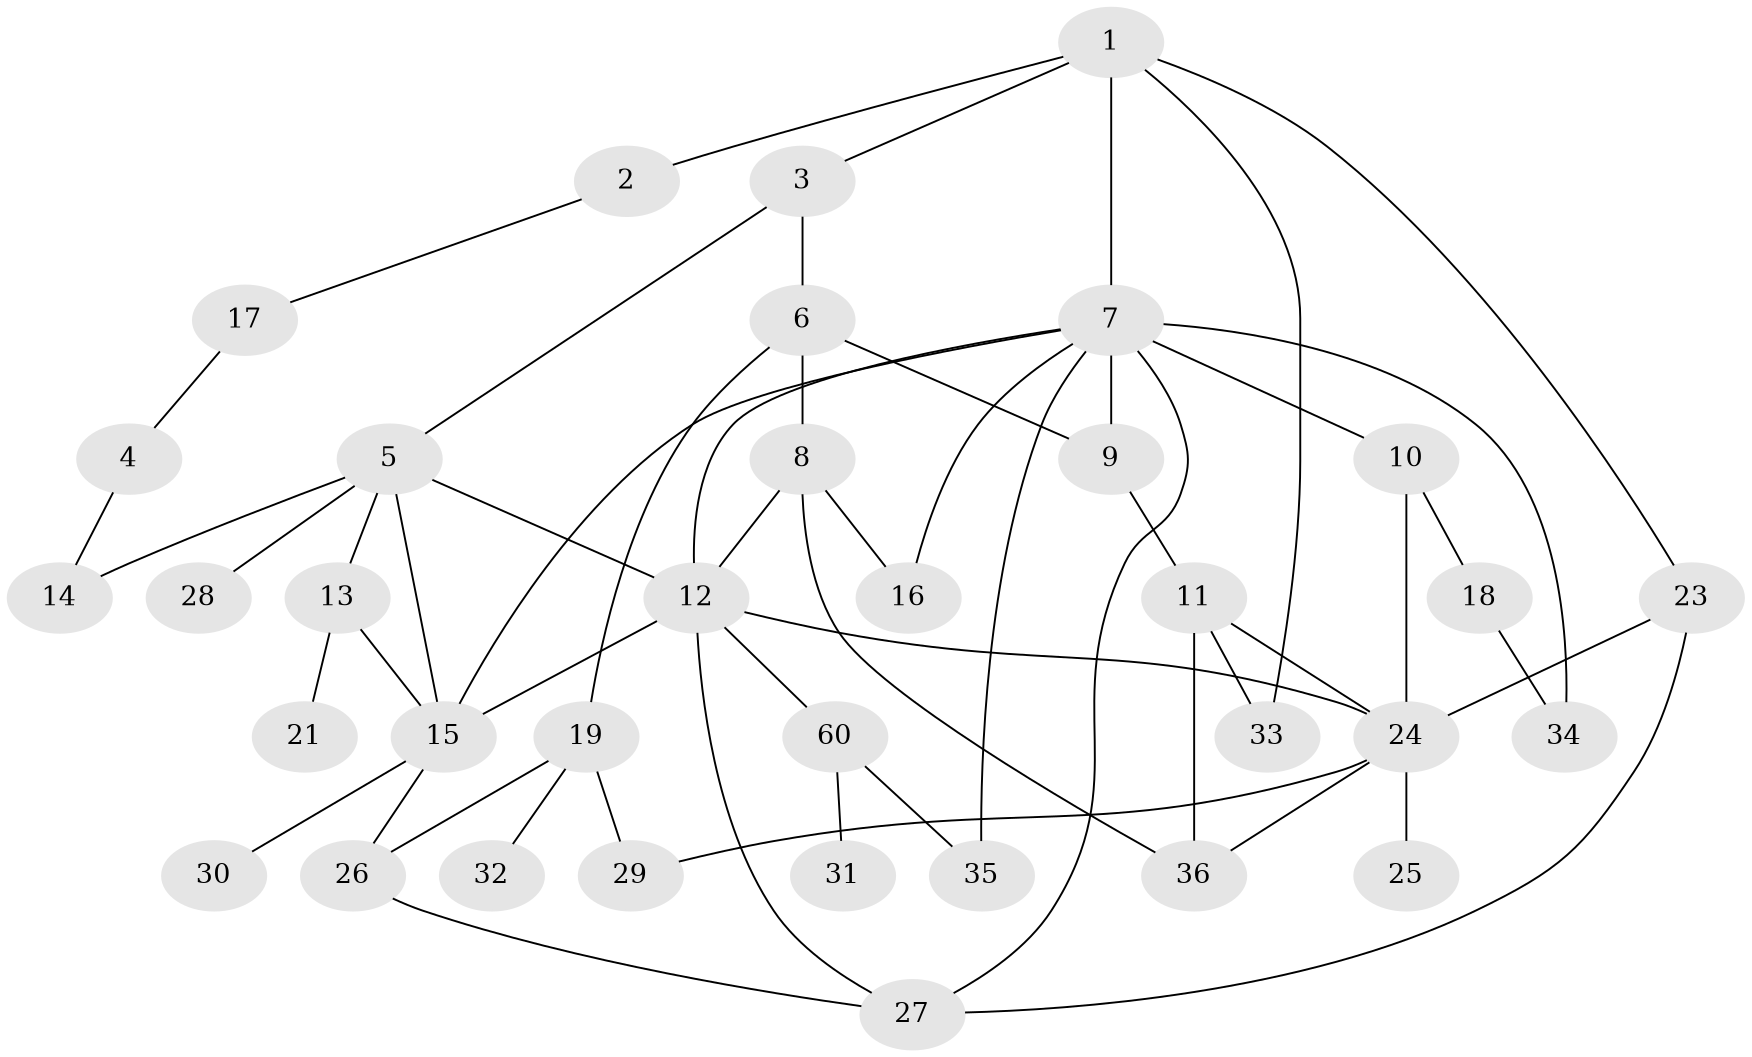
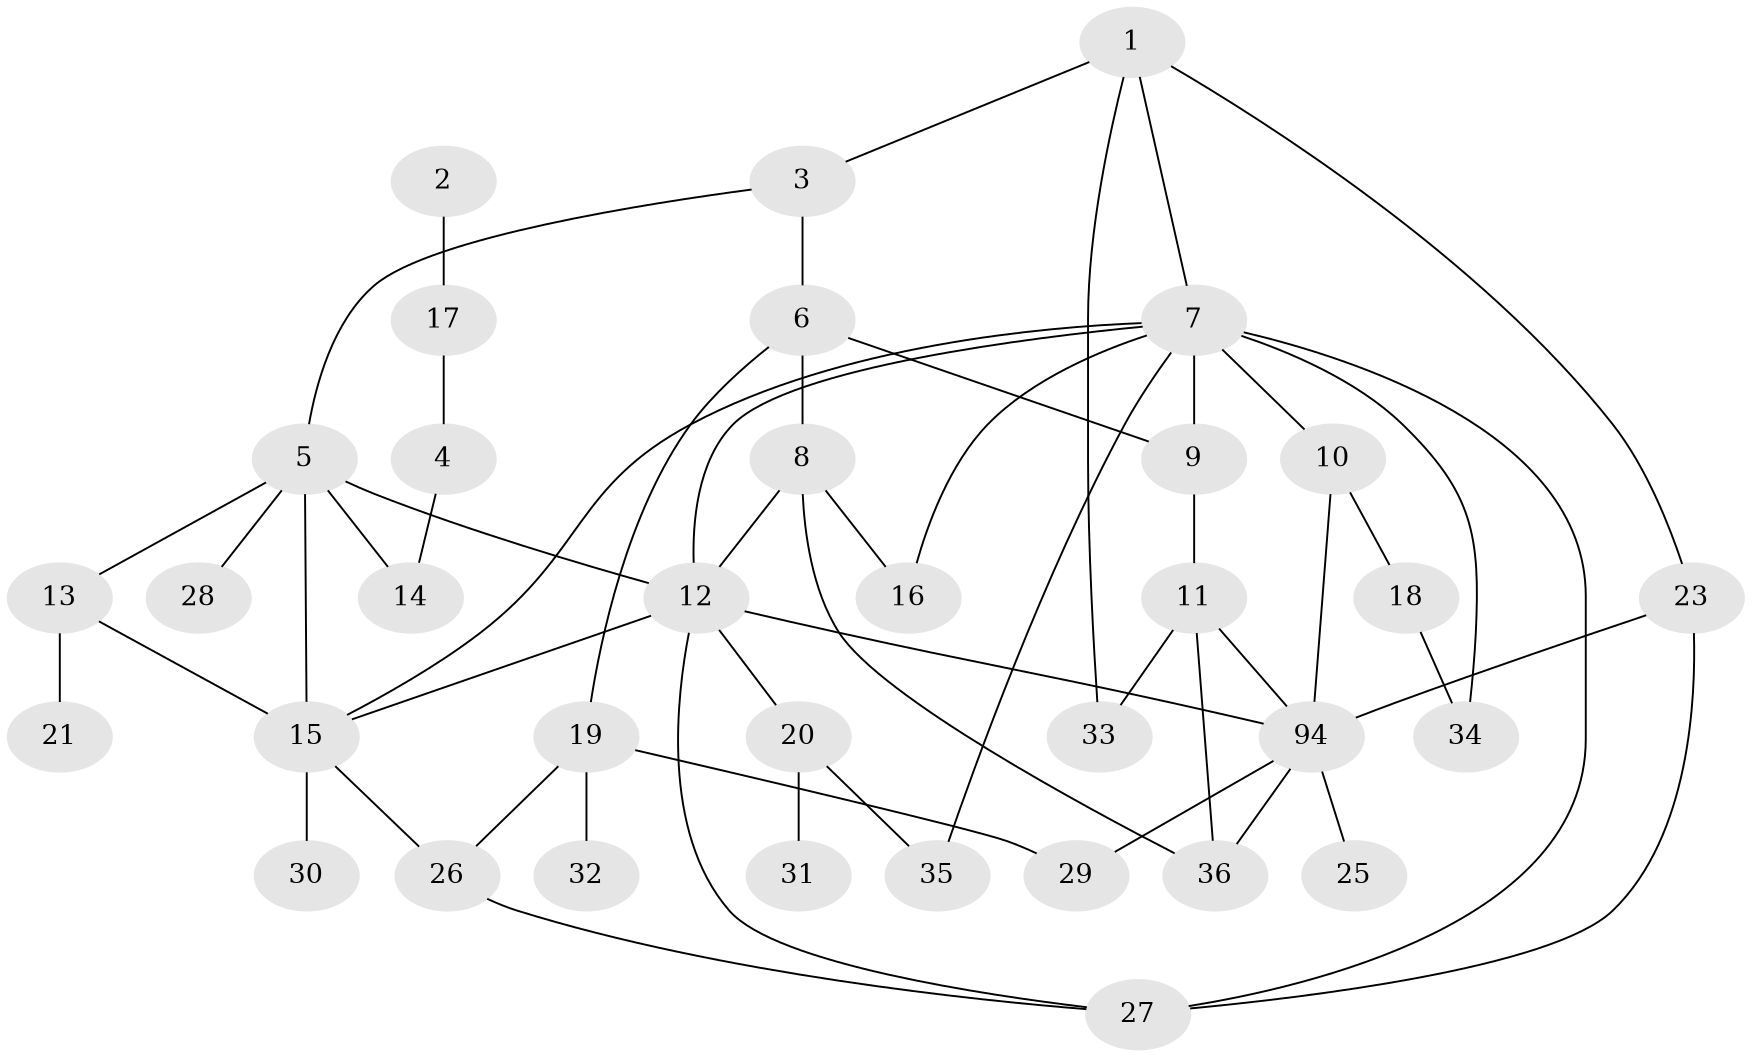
edge "1" -- "2": removed
node "60": label "60" -> "20"
node "24": label "24" -> "94"
